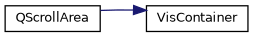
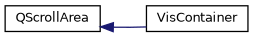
edge "QScrollArea" -> "VisContainer": reversed
